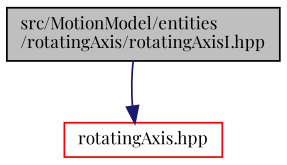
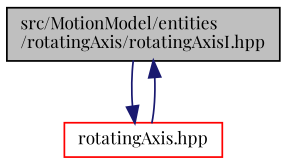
edge "rotatingAxis.hpp" -> "src/MotionModel/entities /rotatingAxis/rotatingAxisI.hpp": added
